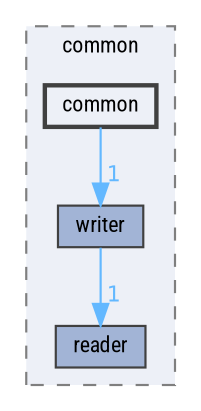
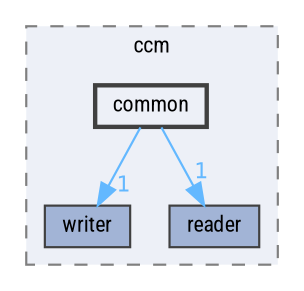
cluster "common": label "common" -> "ccm"
edge "writer" -> "reader": now "common" -> "reader"
